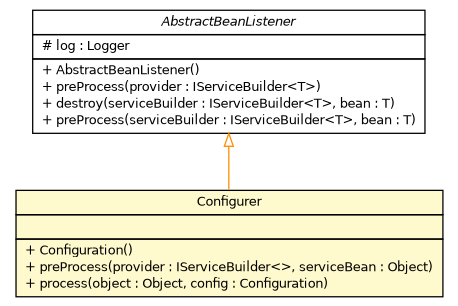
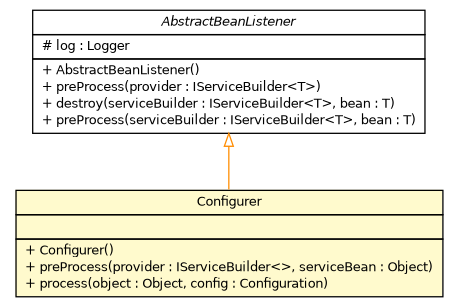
node "Configurer": text "+ Configuration()" -> "+ Configurer()"
